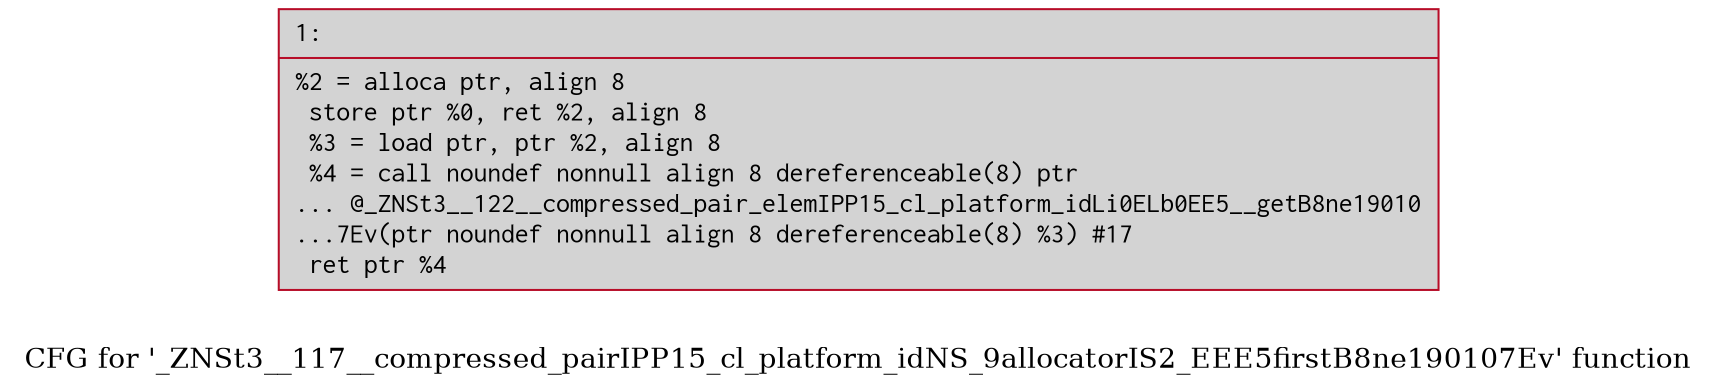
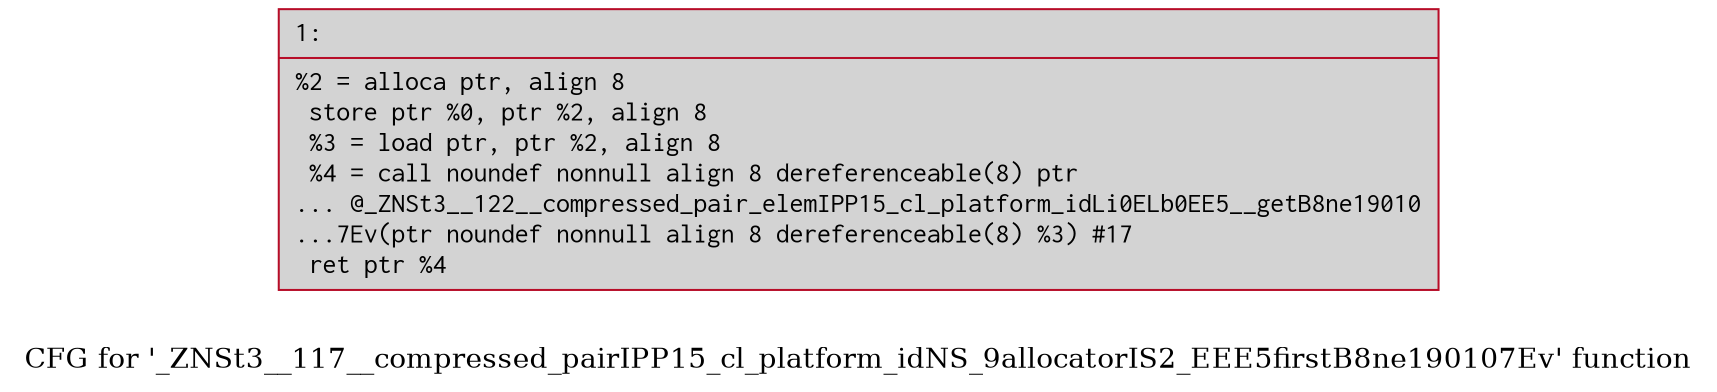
node "1:": text "store ptr %0, ret %2, align 8" -> "store ptr %0, ptr %2, align 8"
